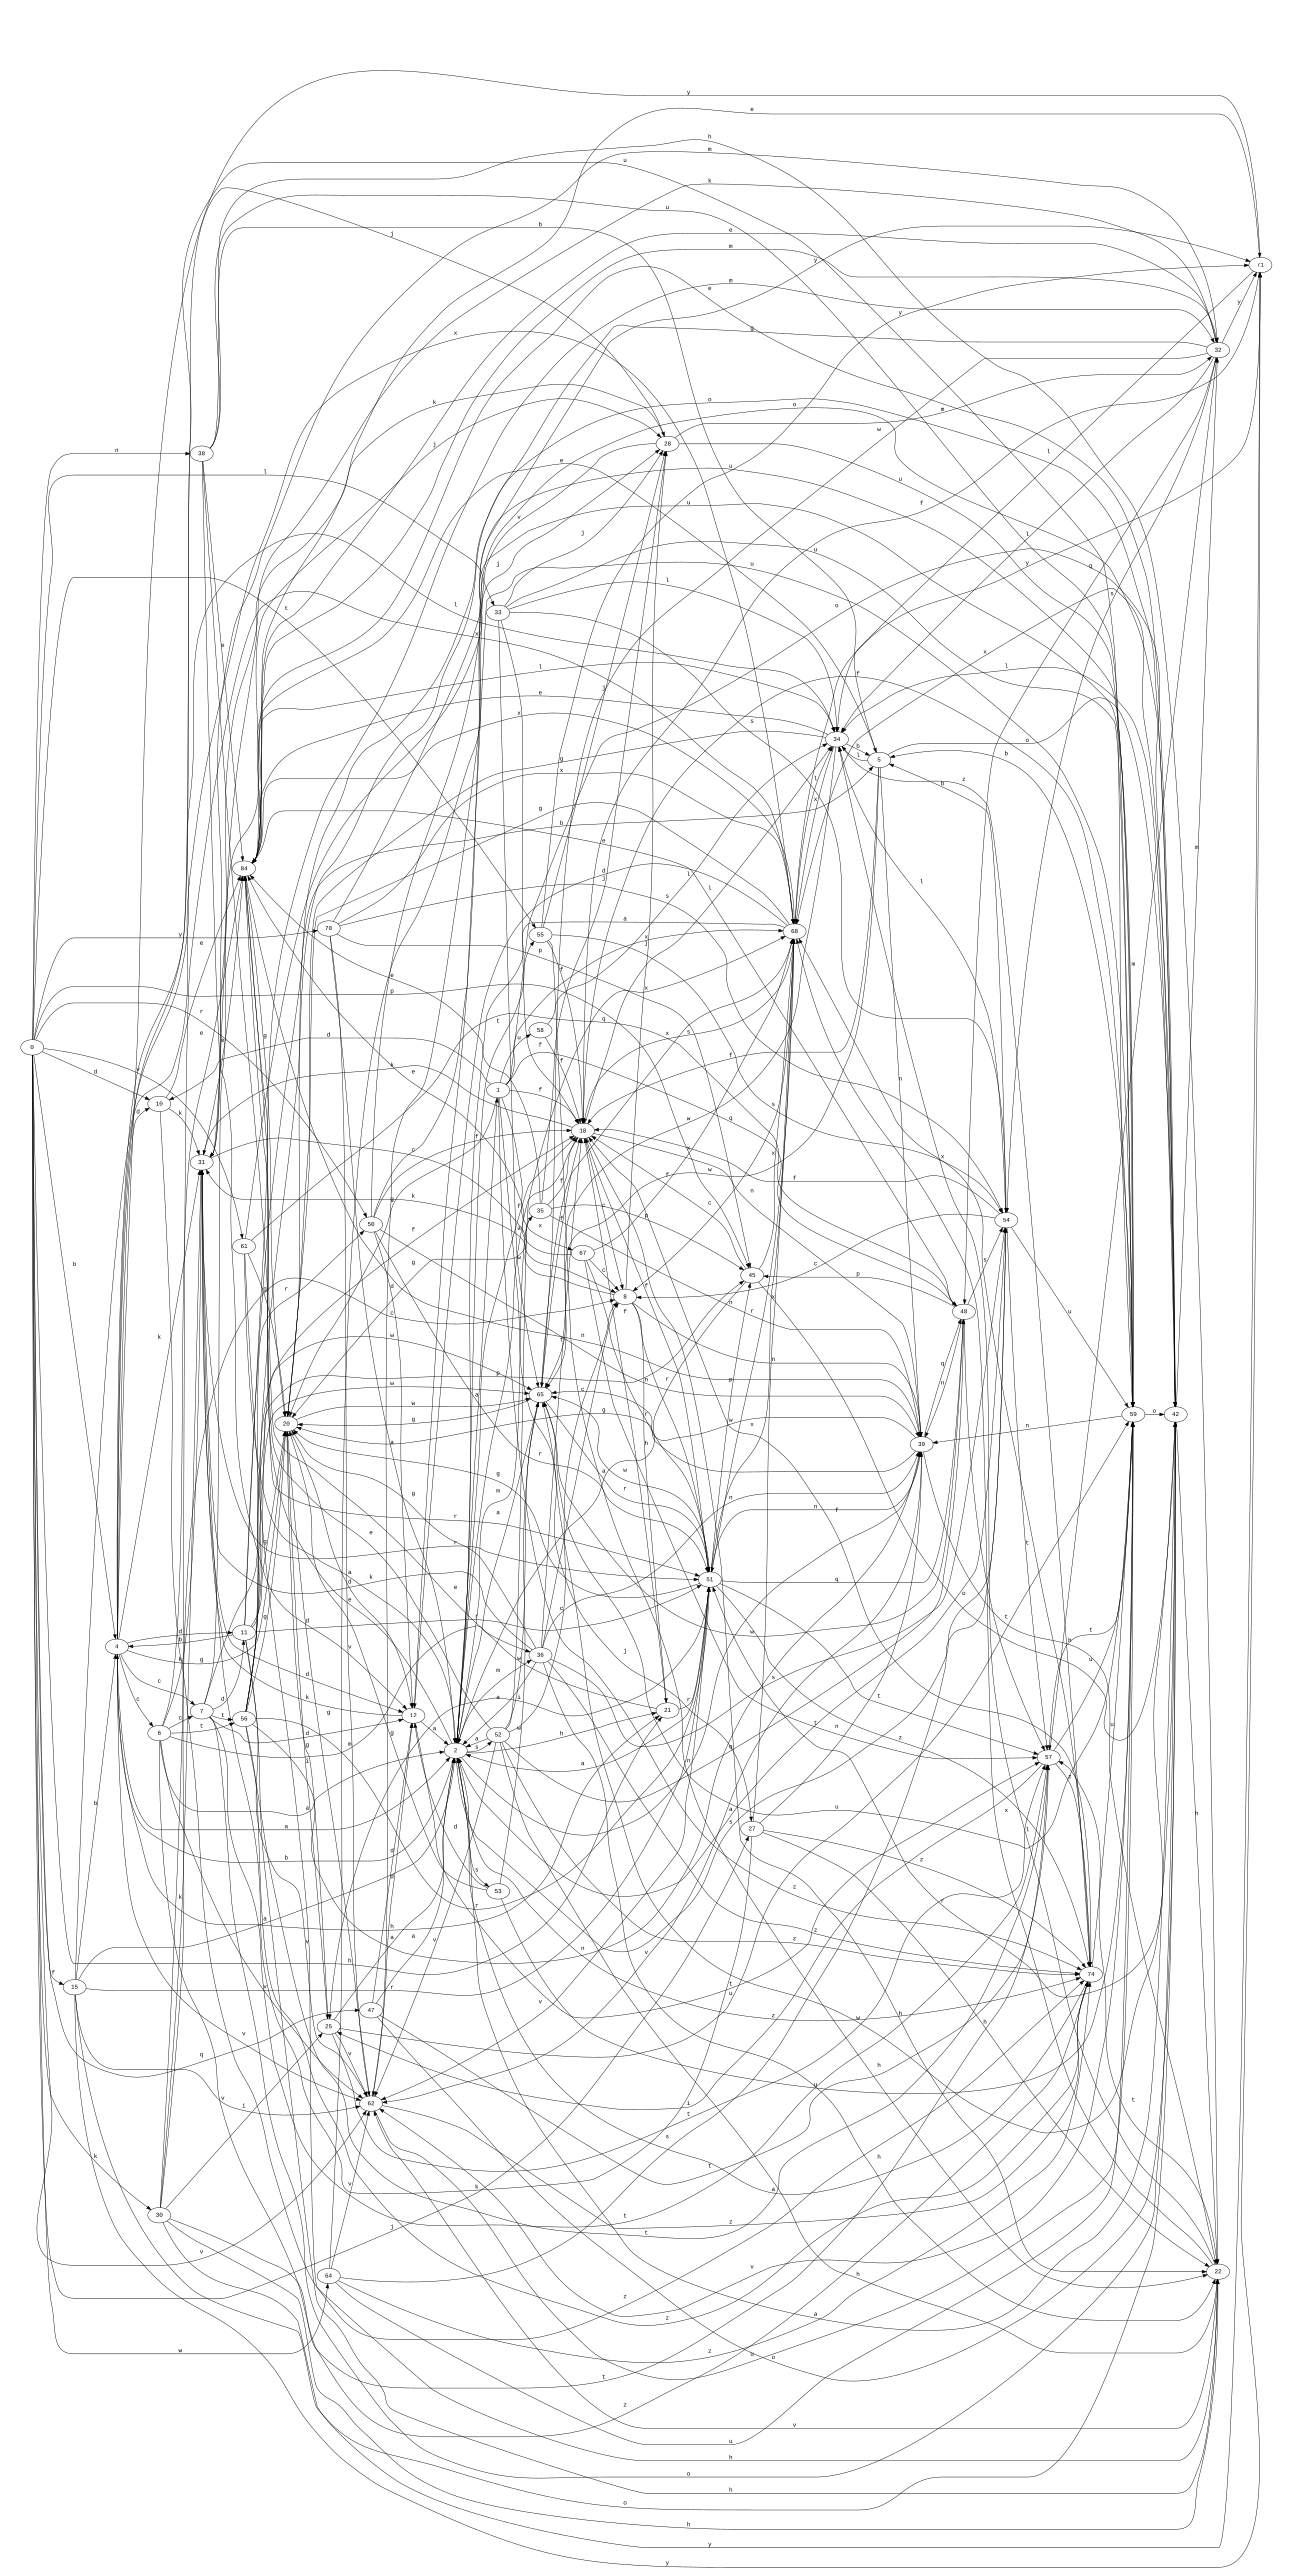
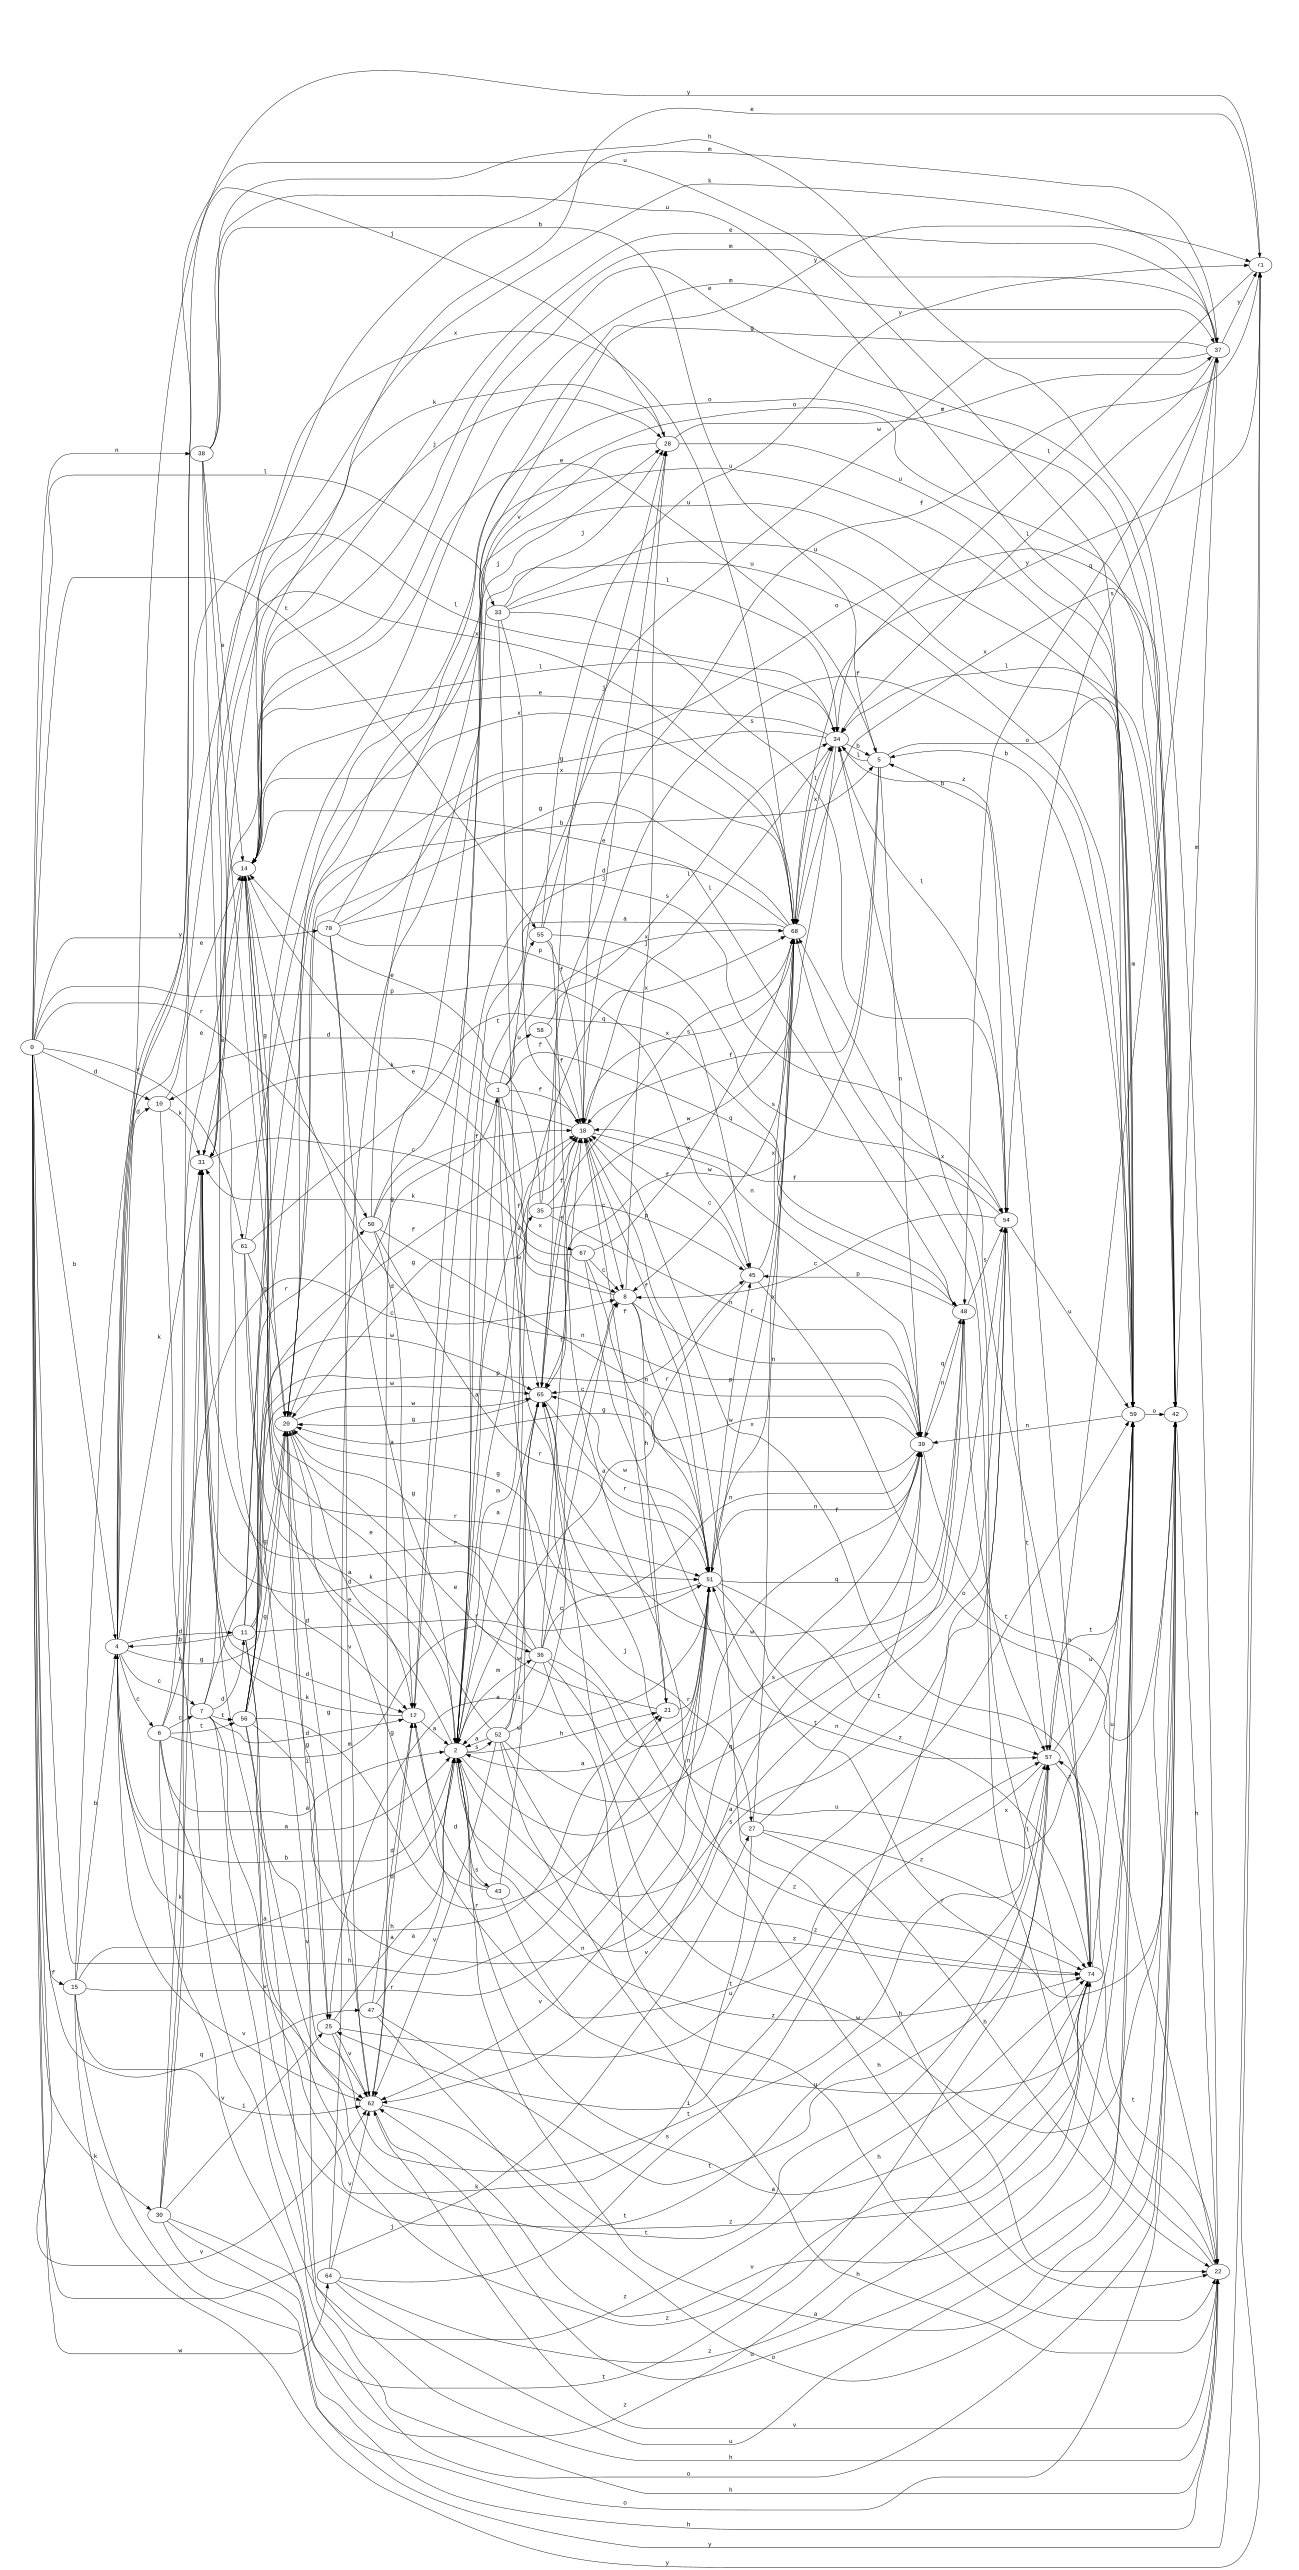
node "32": label "32" -> "37"
node "84": label "84" -> "14"
node "53": label "53" -> "43"
